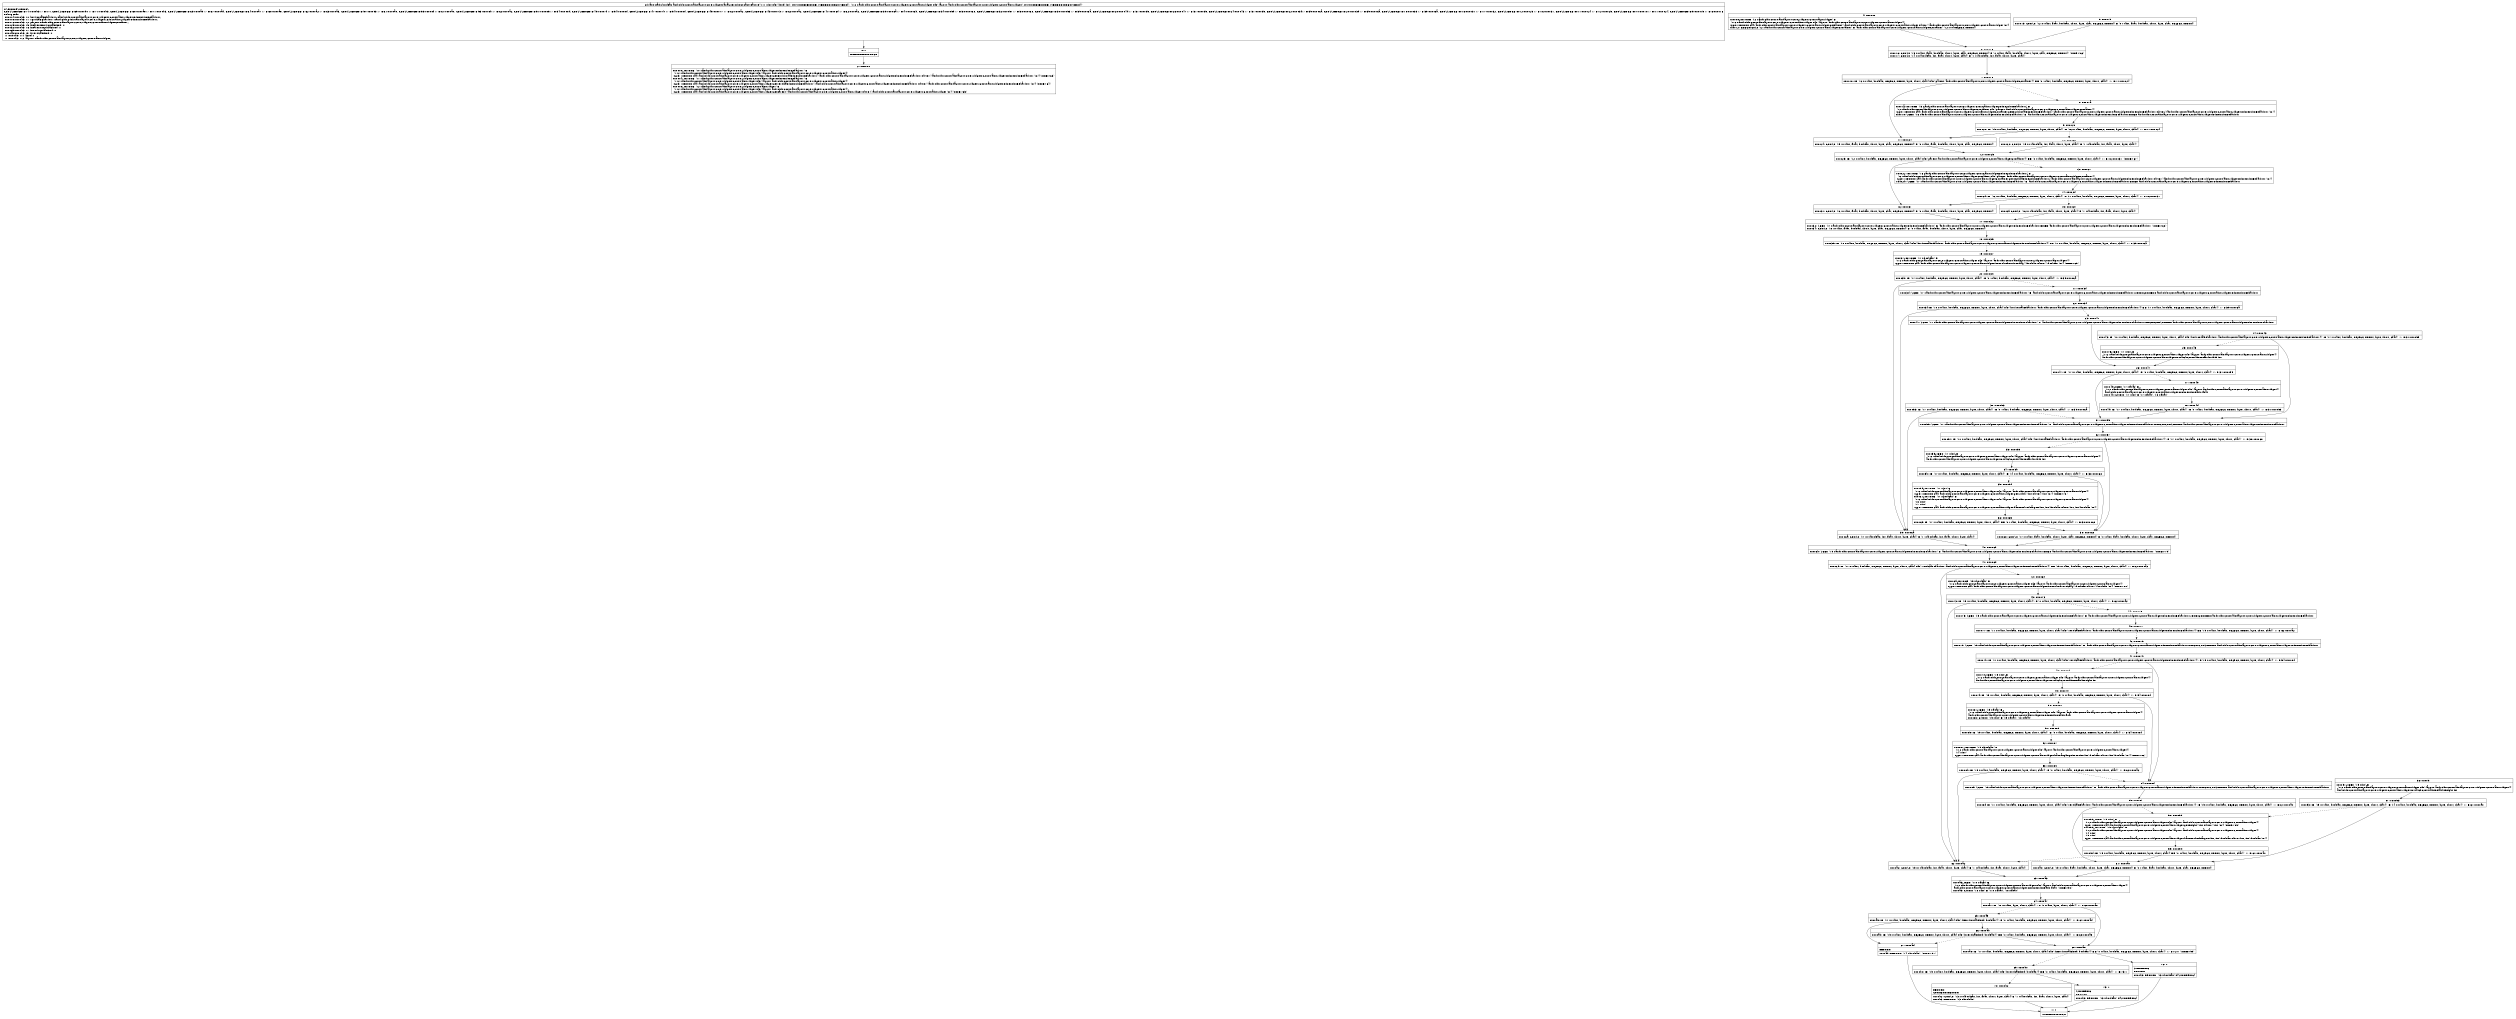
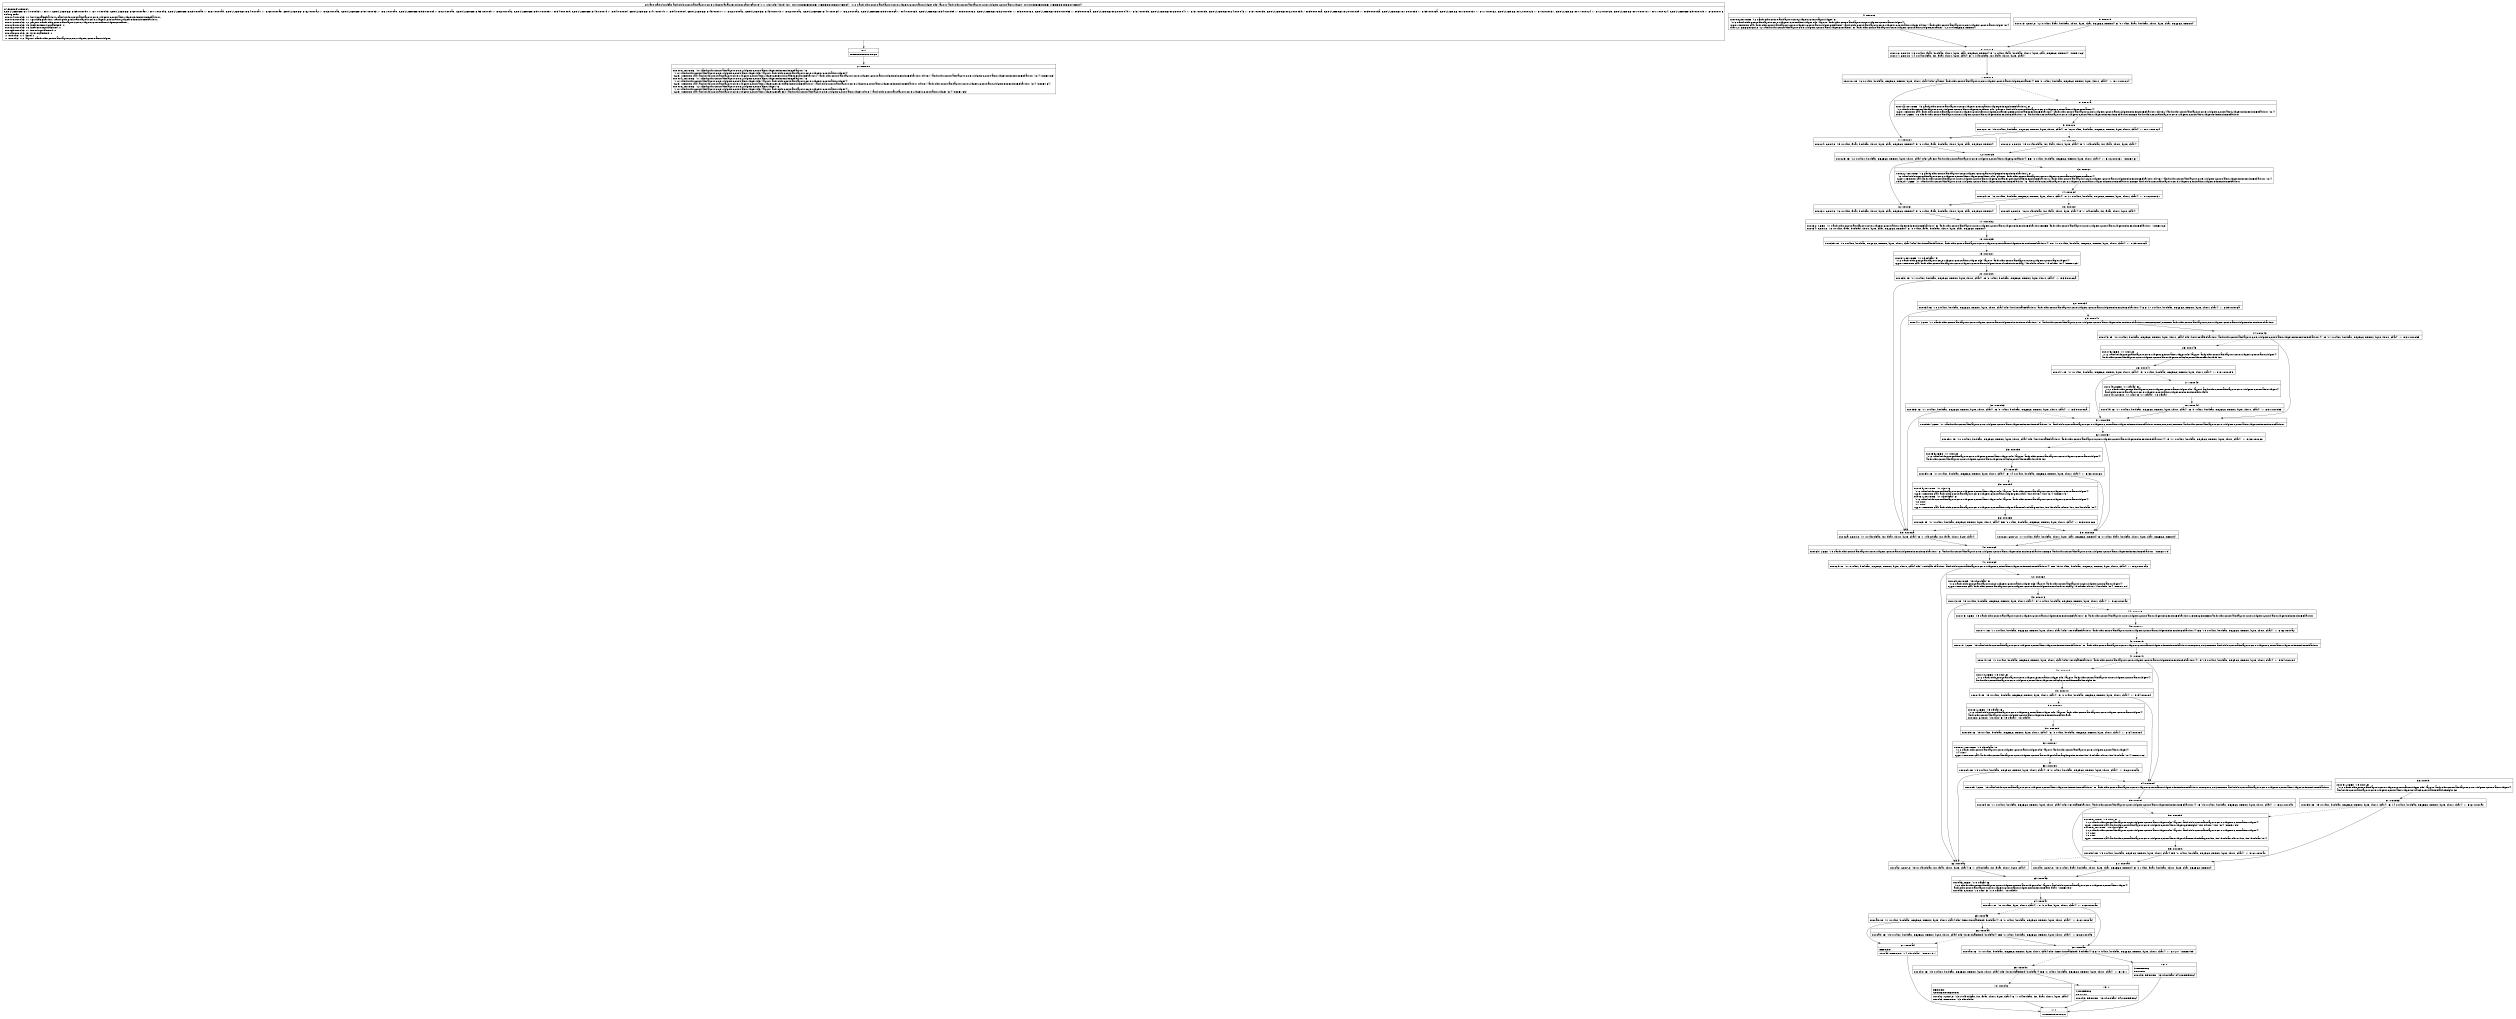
node "21: 0x003d": removed
edge "23: 0x0041" -> "26: 0x0047": now "23: 0x0041" -> "24: 0x0043"
edge "36: 0x0065" -> "39: 0x006a": added
